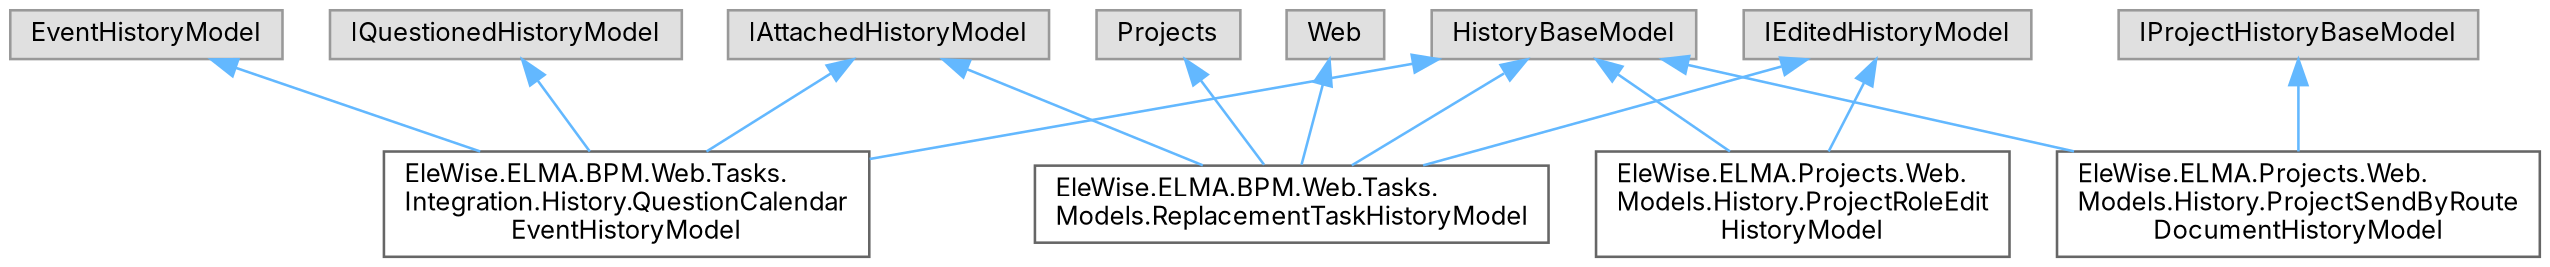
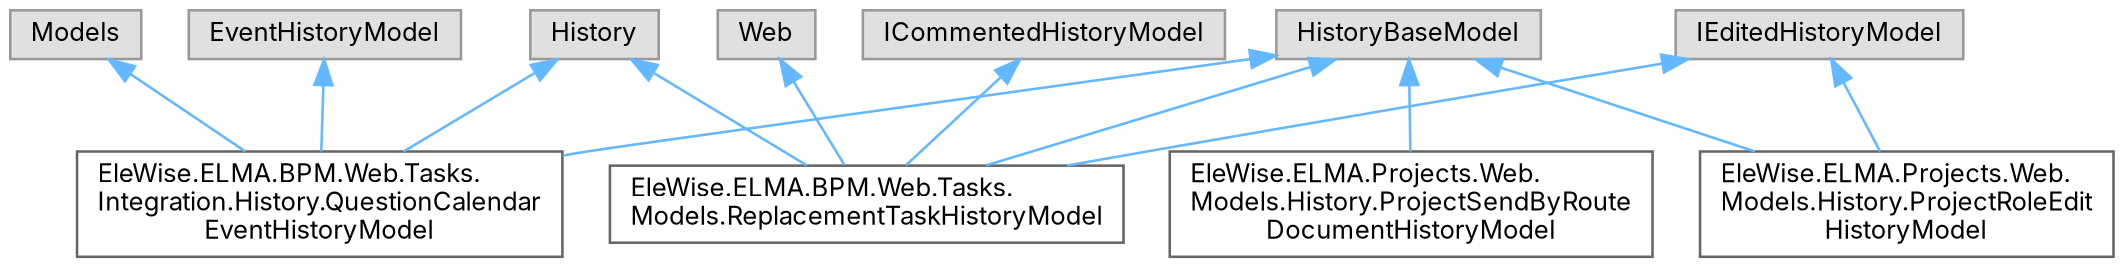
node "IQuestionedHistoryModel": label "IQuestionedHistoryModel" -> "Models"
node "IAttachedHistoryModel": label "IAttachedHistoryModel" -> "History"
node "Projects": label "Projects" -> "ICommentedHistoryModel"
node "IProjectHistoryBaseModel": removed
